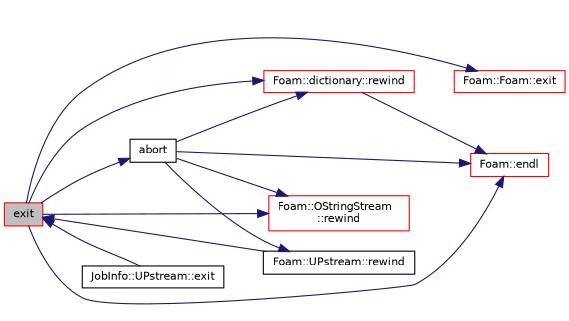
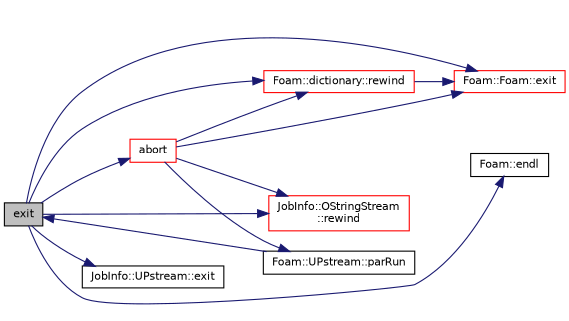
edge "Foam::dictionary::rewind" -> "Foam::endl": now "Foam::dictionary::rewind" -> "Foam::Foam::exit"
node "abort": color black -> red
edge "abort" -> "Foam::endl": now "abort" -> "Foam::Foam::exit"
node "Foam::endl": color red -> black
node "Foam::OStringStream ::rewind": label "Foam::OStringStream ::rewind" -> "JobInfo::OStringStream ::rewind"
node "exit": color red -> black
edge "JobInfo::UPstream::exit" -> "exit": reversed
node "Foam::UPstream::rewind": label "Foam::UPstream::rewind" -> "Foam::UPstream::parRun"
